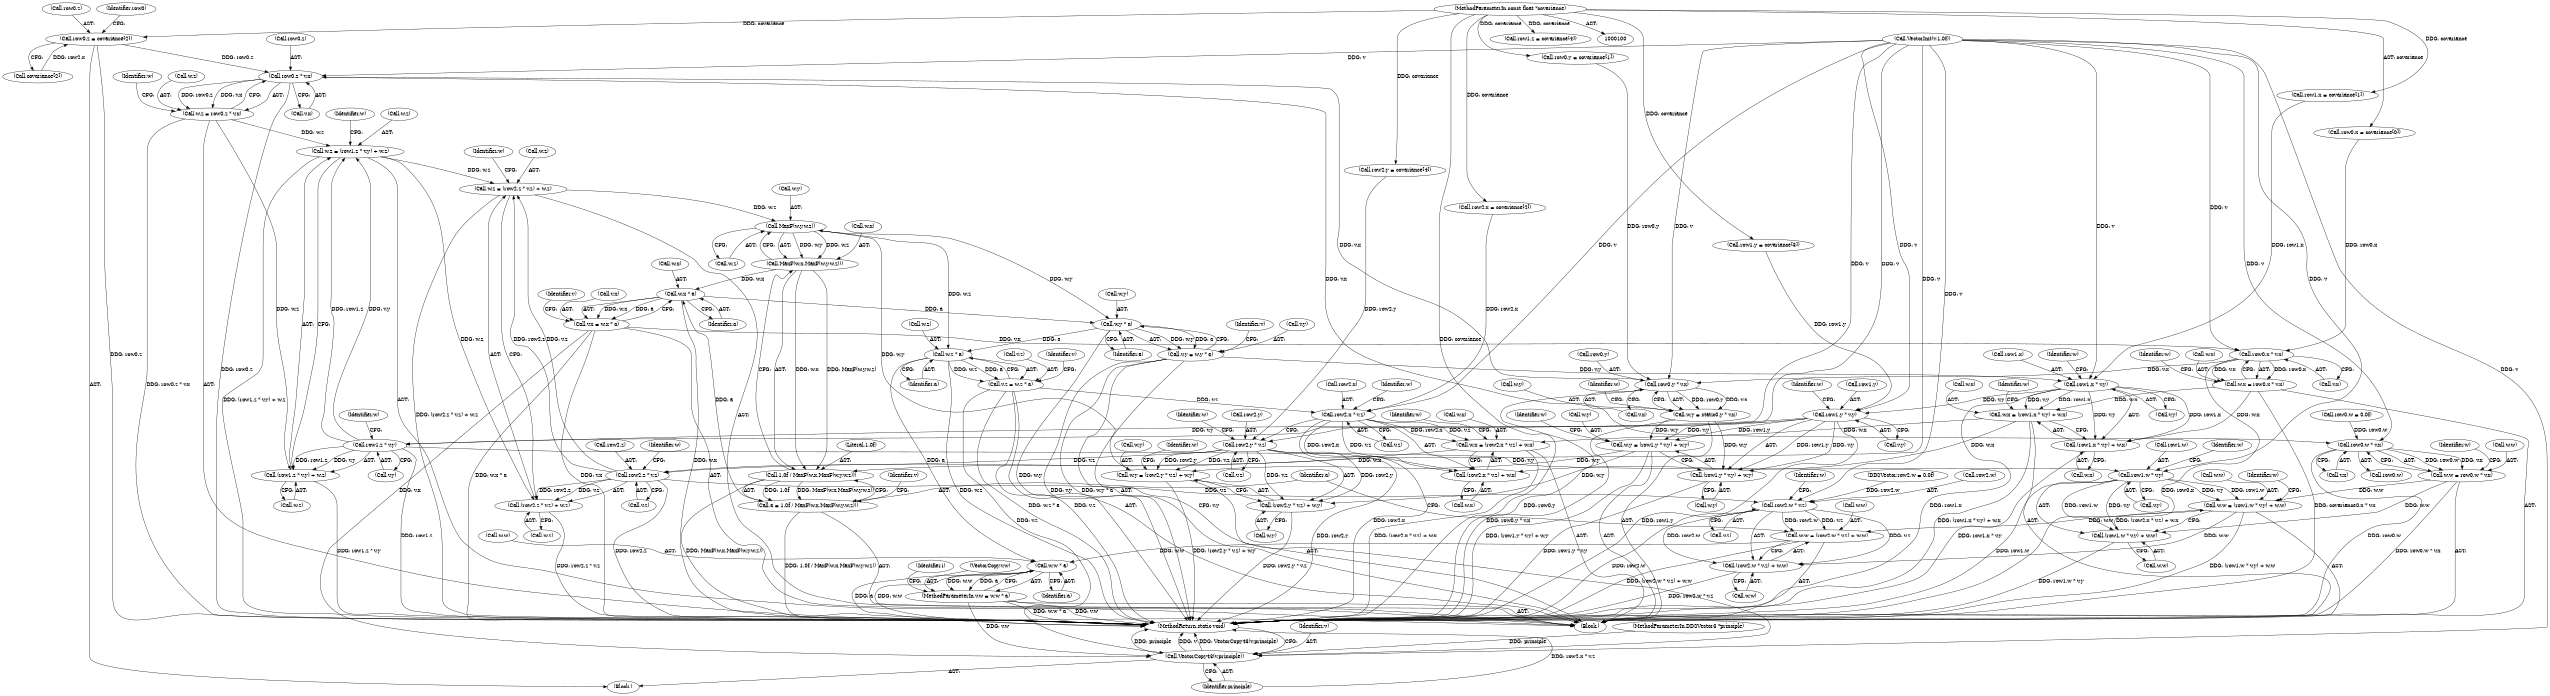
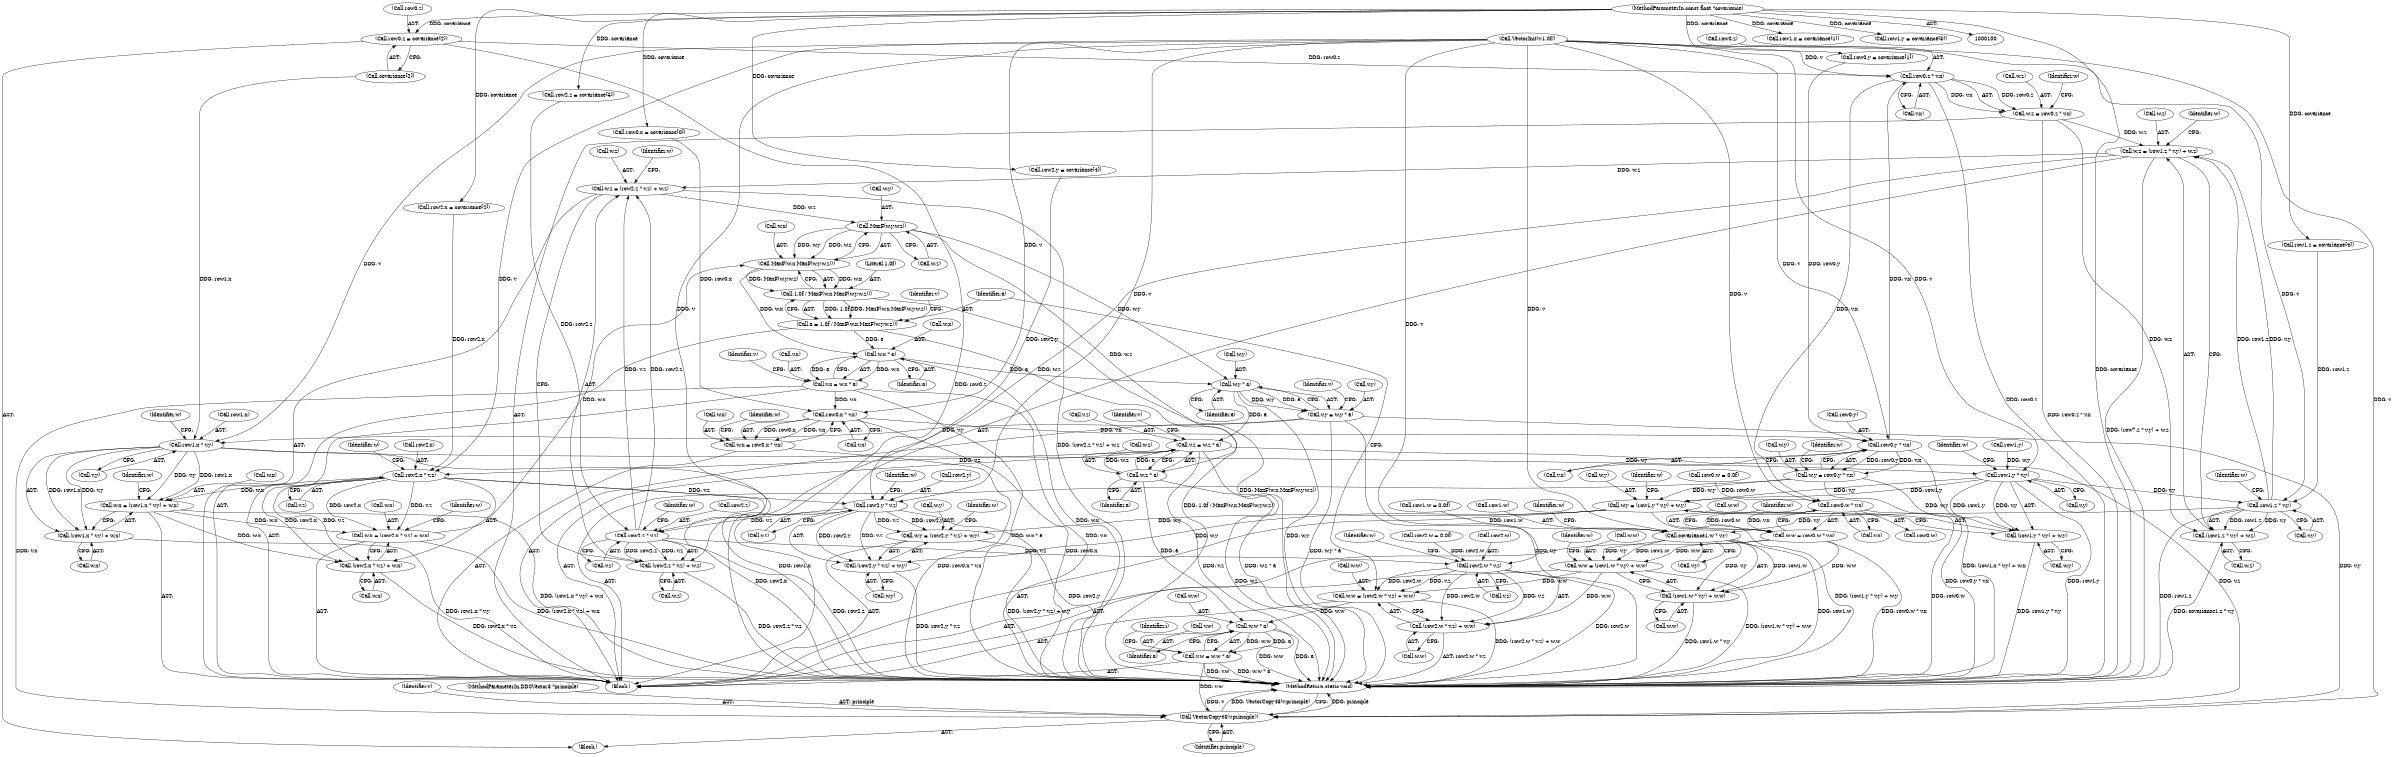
node "(Identifier,row0)": removed
edge "(Call,covariance[2])" -> "(Call,row0.z = covariance[2])": label "DDG: row2.x" -> "AST: "
edge "(MethodParameterIn,const float *covariance)" -> "(Call,row0.x = covariance[0])": label "AST: covariance" -> "DDG: covariance"
edge "(Call,w.z = row0.z * v.x)" -> "(Call,row0.z * v.x)": removed, label "CFG:"
node "(Call,row2.z = covariance[5])": added
edge "(Call,row1.x = covariance[1])" -> "(Call,row1.x * v.y)": now "(Call,covariance[2])" -> "(Call,row1.x * v.y)"
edge "(Call,w.y * a)" -> "(Call,w.z * a)": now "(Call,w.y * a)" -> "(Call,v.z = w.z * a)"
edge "(Call,row1.y = covariance[3])" -> "(Call,row1.y * v.y)": removed, label "DDG: row1.y"
edge "(Call,row1.z = covariance[4])" -> "(Call,row1.z * v.y)": added, label "DDG: row1.z"
edge "(Call,w.x = row0.x * v.x)" -> "(Call,w.x = (row1.x * v.y) + w.x)": now "(Call,row2.x * v.z)" -> "(Call,w.x = (row1.x * v.y) + w.x)"
edge "(Call,w.z = (row1.z * v.y) + w.z)" -> "(MethodReturn,static void)": label "DDG: (row1.z * v.y) + w.z" -> "DDG: (row7.z * v.y) + w.z"
edge "(Call,row1.y)" -> "(Call,row1.y * v.y)": label "AST: " -> "DDG: w.y"
edge "(Call,w.y = (row2.y * v.z) + w.y)" -> "(Call,MaxF(w.y,w.z))": removed, label "DDG: w.y"
node "(Call,w.y = static0.y * v.x)": label "(Call,w.y = static0.y * v.x)" -> "(Call,w.y = row0.y * v.x)"
edge "(Call,row2.x * v.z)" -> "(Call,row2.y * v.z)": label "CFG: " -> "DDG: v.z"
edge "(Call,w.x = row0.x * v.x)" -> "(Call,(row1.x * v.y) + w.x)": removed, label "DDG: w.x"
edge "(Call,w.x = (row2.x * v.z) + w.x)" -> "(Call,1.0f / MaxF(w.x,MaxF(w.y,w.z)))": now "(Call,w.x = (row2.x * v.z) + w.x)" -> "(Call,MaxF(w.x,MaxF(w.y,w.z)))"
node "(DDSVector,row2.w = 0.0f)": label "(DDSVector,row2.w = 0.0f)" -> "(Call,row2.w = 0.0f)"
node "(Call,row1.w * v.y)": label "(Call,row1.w * v.y)" -> "(Call,covariance1.w * v.y)"
edge "(Call,w.y = (row2.y * v.z) + w.y)" -> "(Call,(row2.y * v.z) + w.y)": label "CFG: " -> "AST: "
edge "(Call,v.y = w.y * a)" -> "(Call,VectorCopy43(v,principle))": label "CFG: v.y" -> "DDG: v.y"
node "(Call,row1.w = 0.0f)": added
edge "(Call,row0.y * v.x)" -> "(MethodReturn,static void)": label "DDG: row0.y" -> "DDG: (row1.x * v.y) + w.x"
edge "(Call,w.x = row0.x * v.x)" -> "(MethodReturn,static void)": label "DDG: covariance0.x * v.x" -> "DDG: row0.x * v.x"
edge "(Call,(row1.w * v.y) + w.w)" -> "(Call,w.w = (row1.w * v.y) + w.w)": label "DDG: (row2.x * v.z) + w.x" -> "AST: "
edge "(Call,(row1.z * v.y) + w.z)" -> "(MethodReturn,static void)": label "DDG: row1.z * v.y" -> "DDG: covariance1.z * v.y"
node "(VectorCopy,v.w)": label "(VectorCopy,v.w)" -> "(Call,v.w)"
node "(MethodParameterIn,v.w = w.w * a)": label "(MethodParameterIn,v.w = w.w * a)" -> "(Call,v.w = w.w * a)"
edge "(Call,(row2.w * v.z) + w.w)" -> "(MethodReturn,static void)": label "DDG: row2.w * v.z" -> "AST: row2.w * v.z"
edge "(MethodParameterIn,DDSVector3 *principle)" -> "(Call,VectorCopy43(v,principle))": label "DDG: principle" -> "AST: principle"
edge "(Identifier,principle)" -> "(MethodReturn,static void)": now "(Call,(row2.x * v.z) + w.x)" -> "(MethodReturn,static void)"
